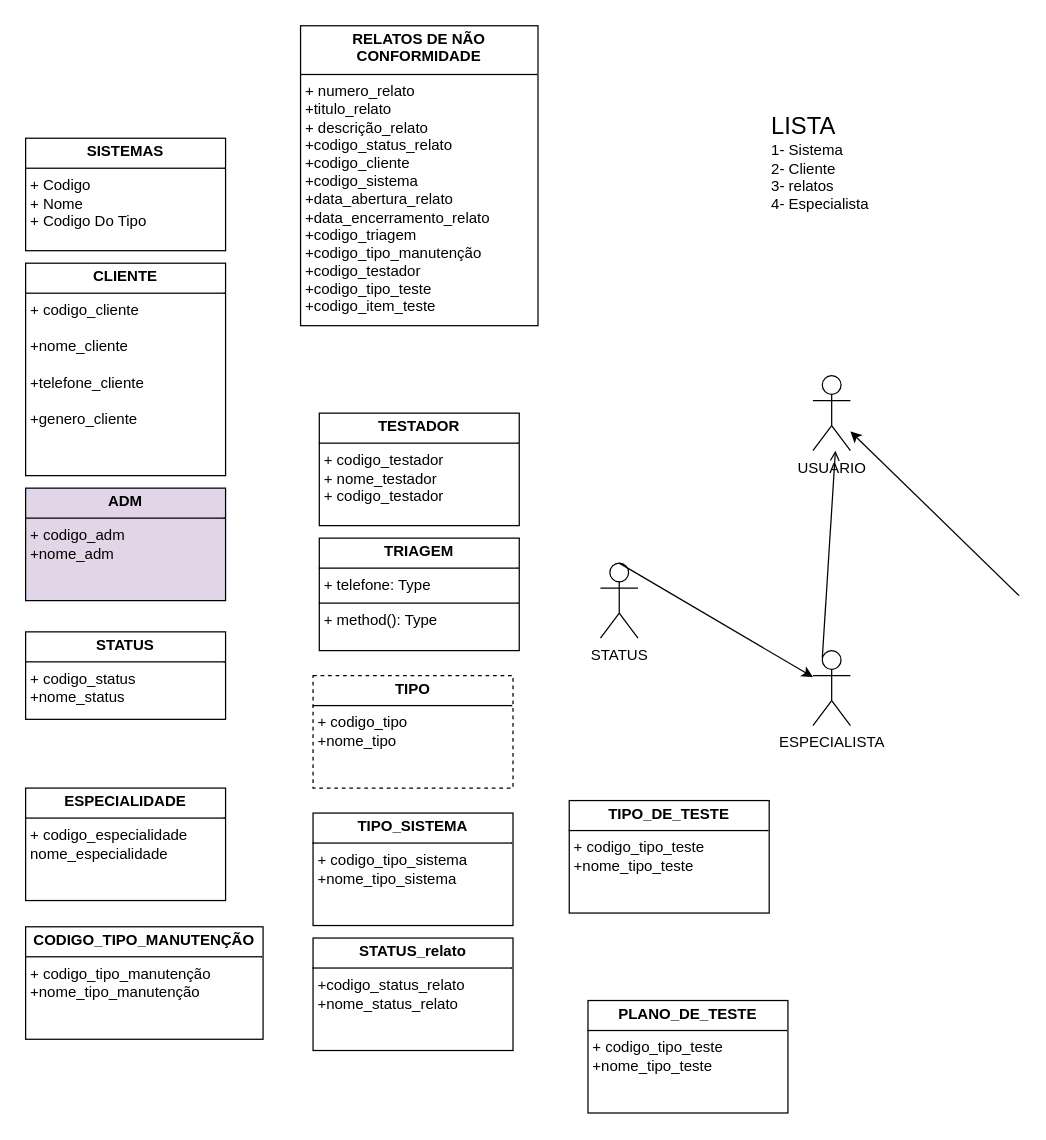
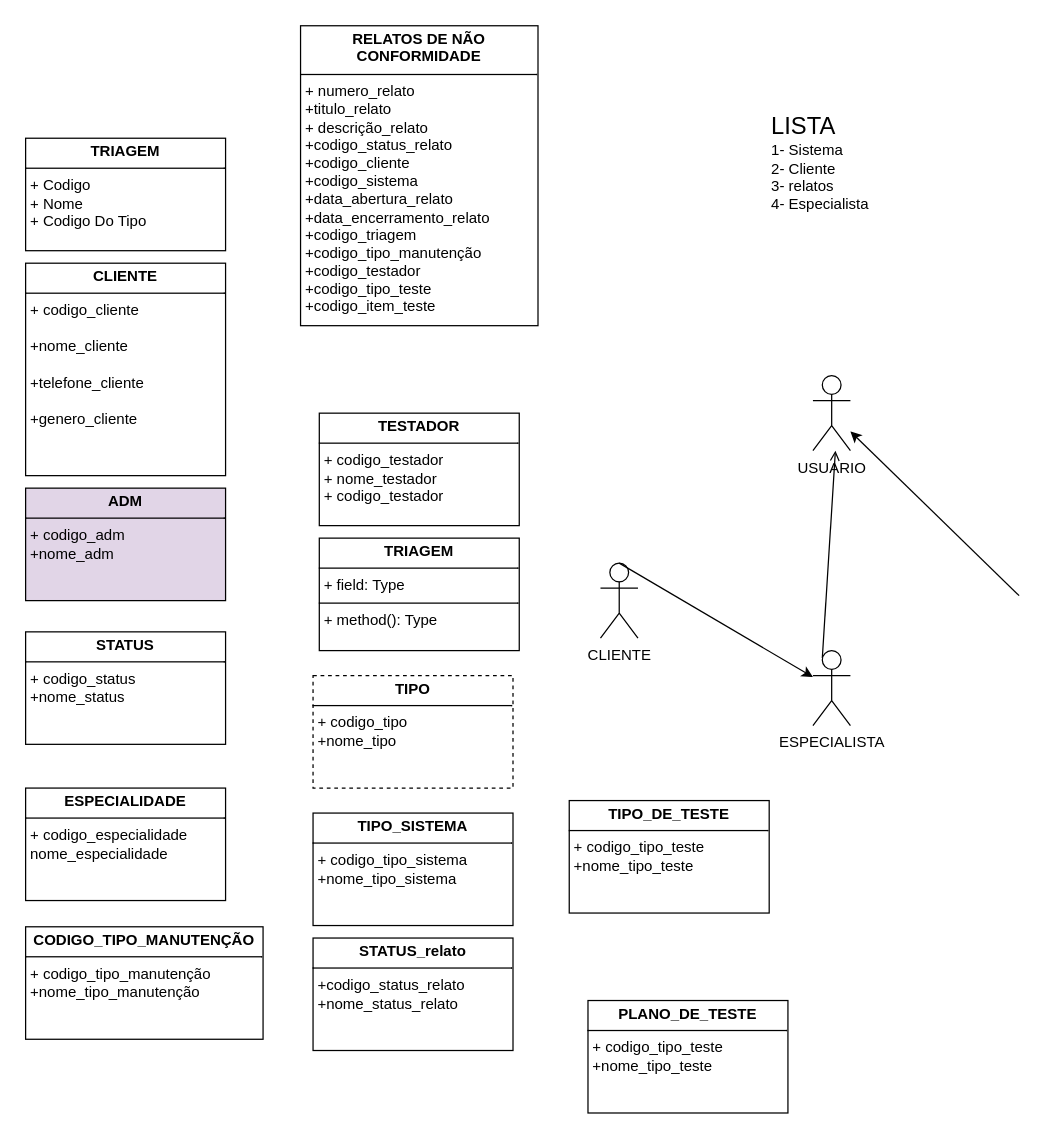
node "SISTEMAS + Codigo + Nome + Codigo Do Tipo": label "SISTEMAS + Codigo + Nome + Codigo Do Tipo" -> "TRIAGEM + Codigo + Nome + Codigo Do Tipo"
node "TRIAGEM + telefone: Type + method(): Type": label "TRIAGEM + telefone: Type + method(): Type" -> "TRIAGEM + field: Type + method(): Type"
node "STATUS": label "STATUS" -> "CLIENTE"
node "STATUS + codigo_status +nome_status": size 200x88 -> 200x113
